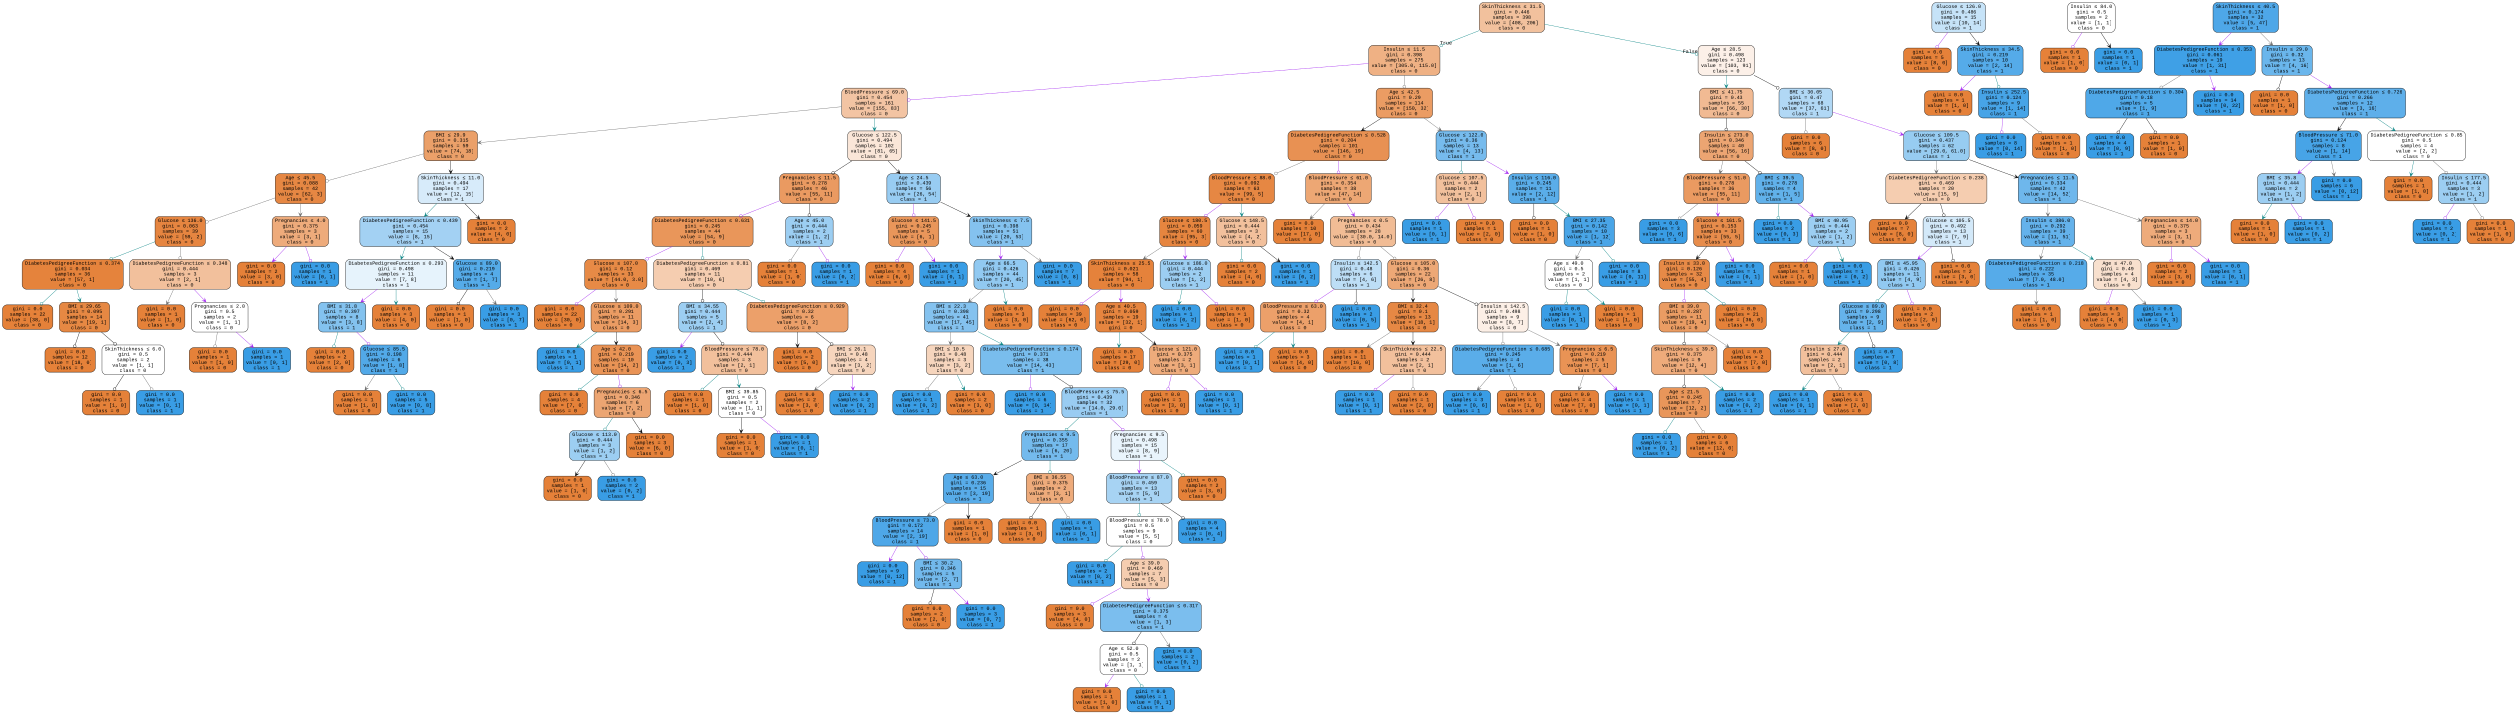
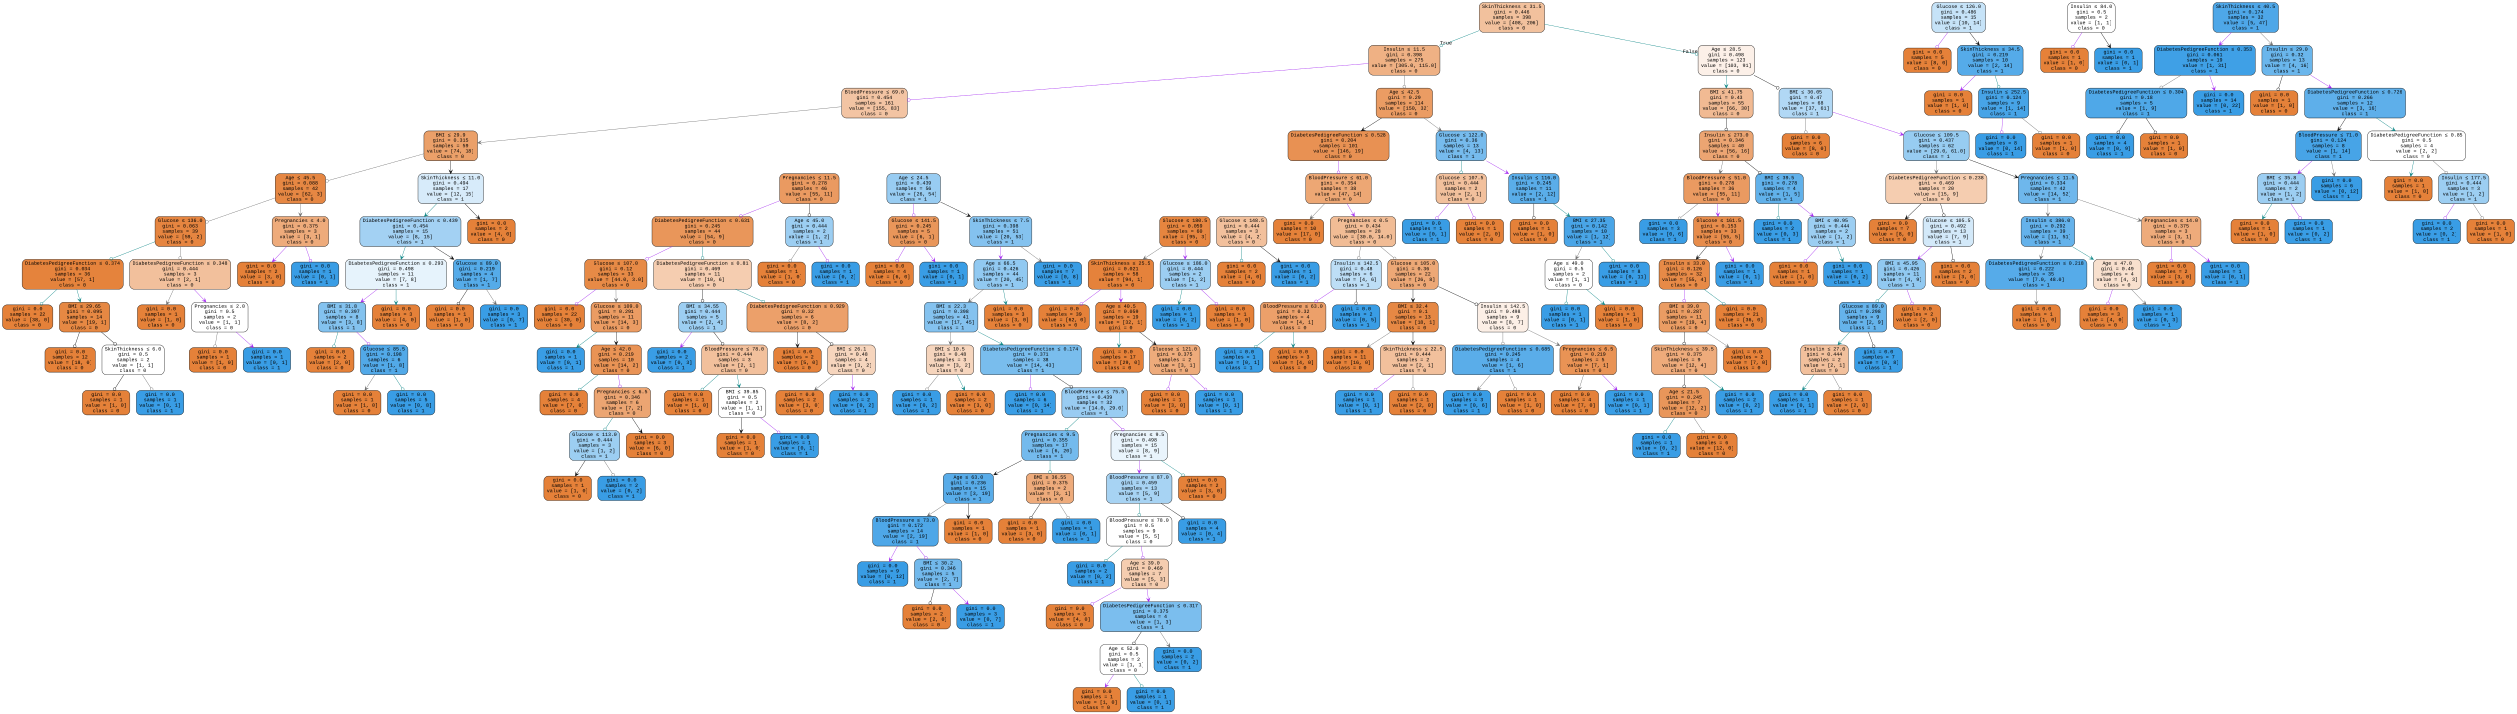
node "Glucose ≤ 122.5": removed
node "BloodPressure ≤ 88.0": removed
